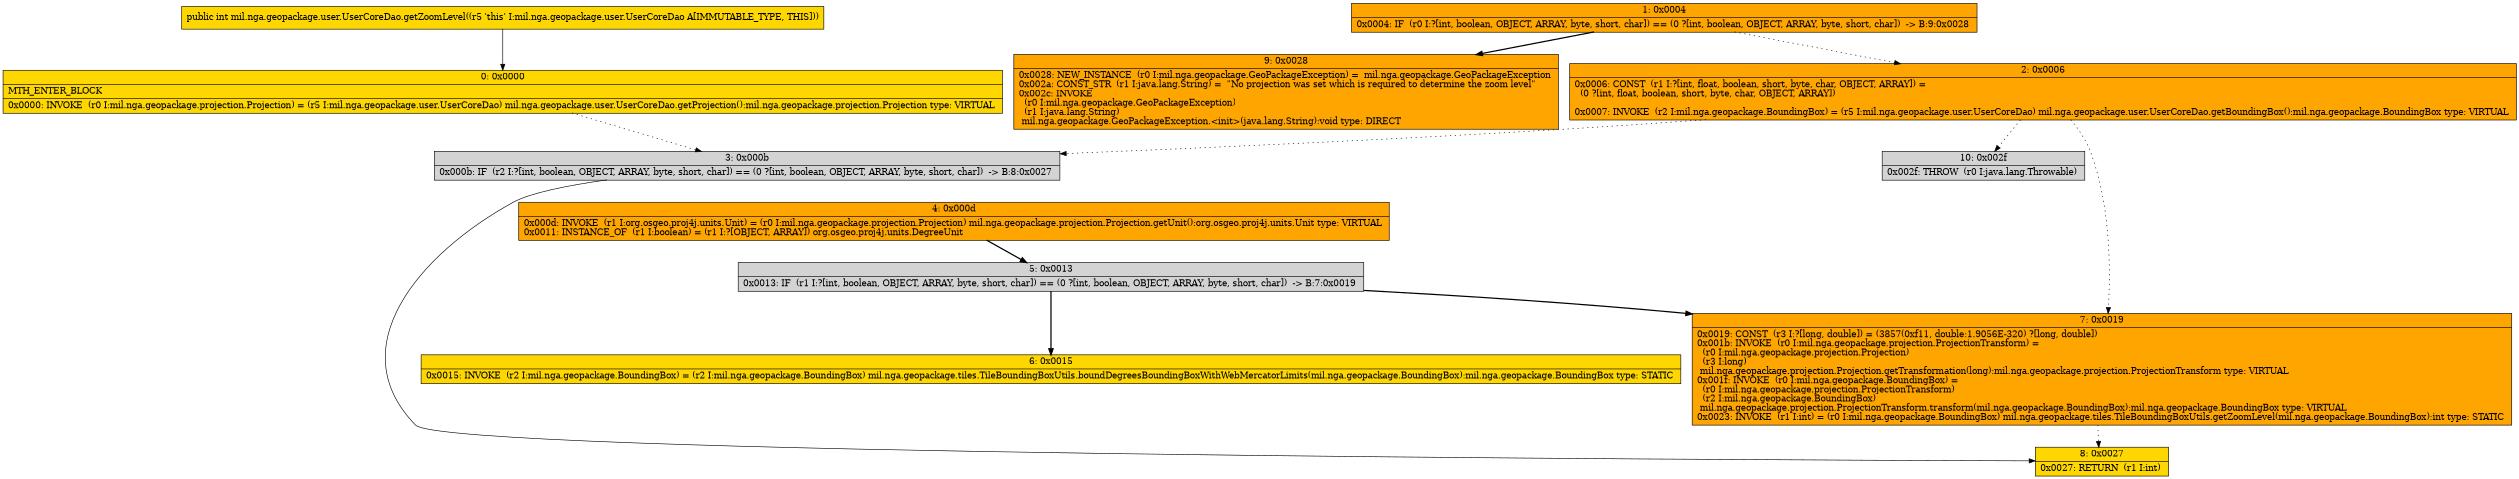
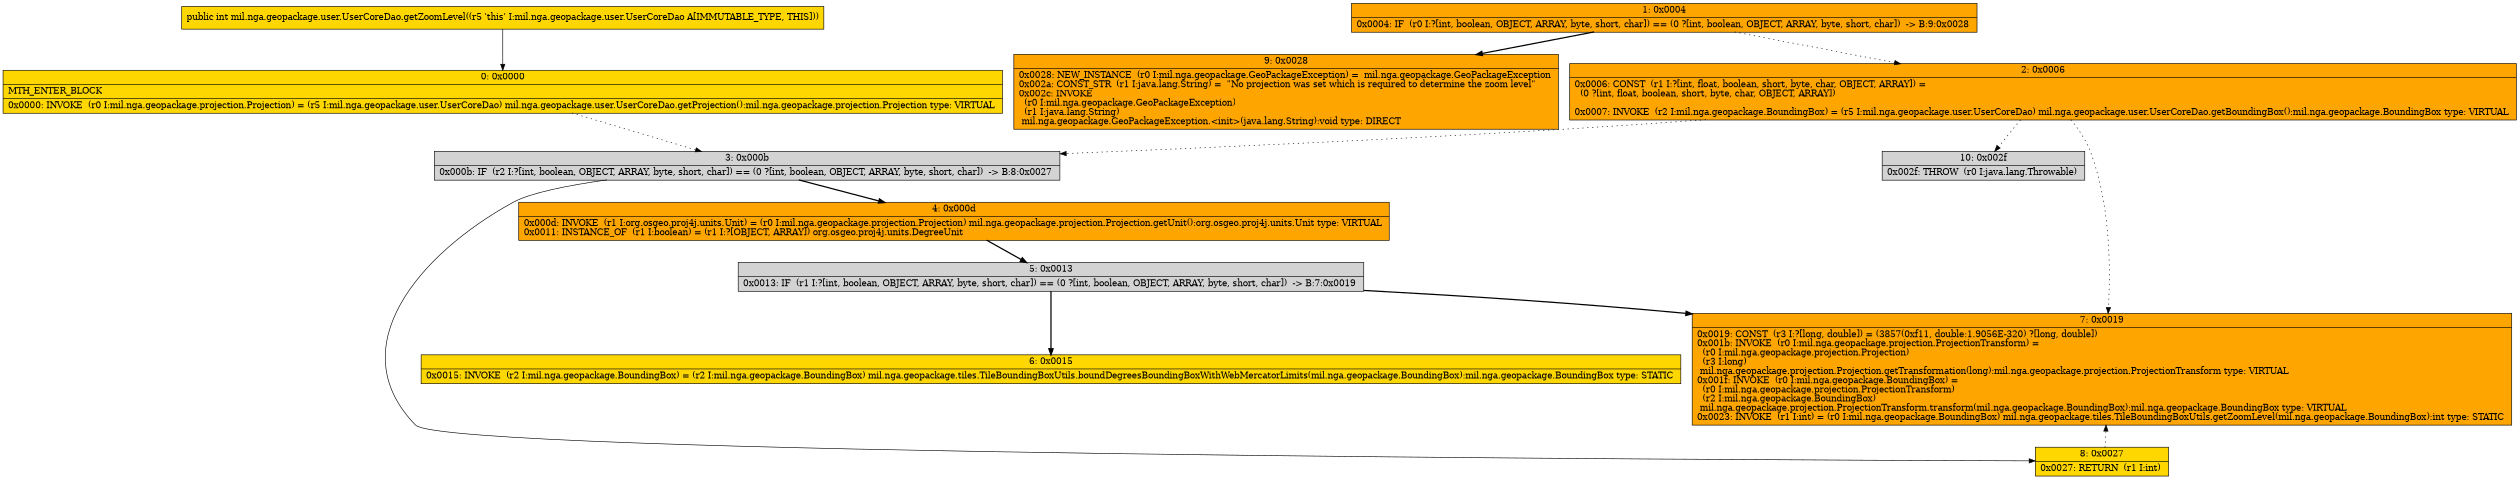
edge "3: 0x000b" -> "4: 0x000d": added
edge "7: 0x0019" -> "8: 0x0027": reversed
